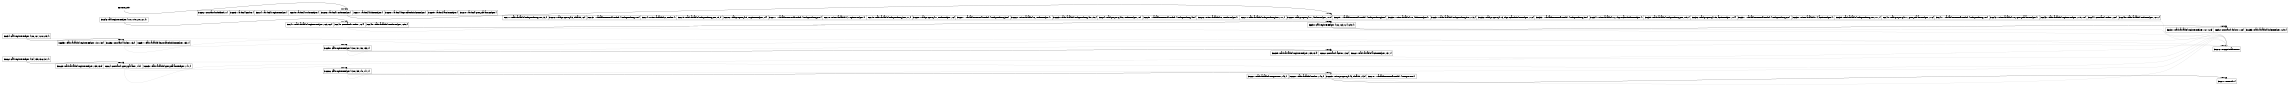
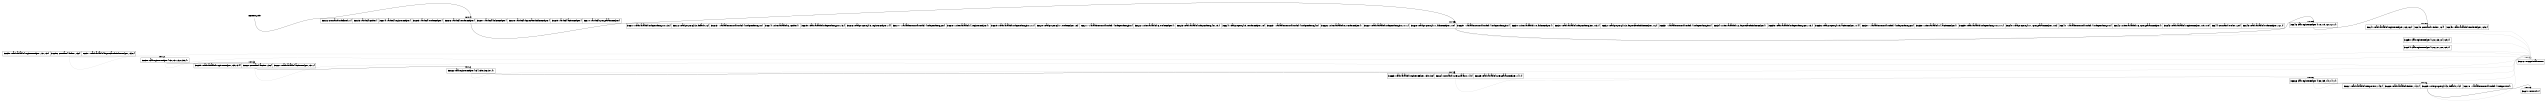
edge "36647: read-variable['registerHelper',v23,v22]" -> "36650: call-registerHelper [v22,v23,v24,v25,-]*": removed
node "36651: read-variable['registerHelper',v27,v26]": removed
edge "36654: call-registerHelper [v26,v27,v28,v29,-]*" -> "36655: read-variable['registerHelper',v31,v30]": removed
edge "36611: read-variable['__dependency1__',v3,-]" -> "36646: call-registerHelper [v18,v19,v20,v21,-]*": added
edge "36659: read-variable['registerHelper',v35,v34]" -> "36662: call-registerHelper [v34,v35,v36,v37,-]*": added
